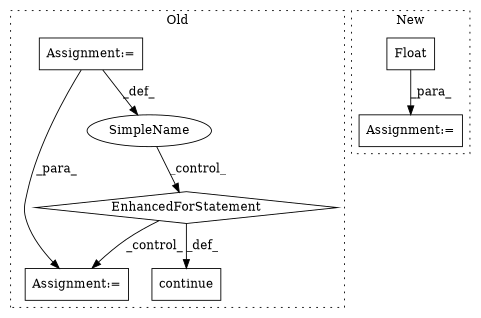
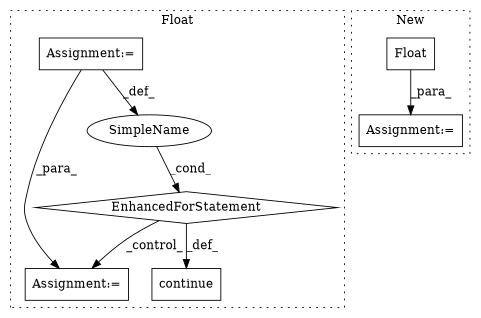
cluster "Old": label "Old" -> "Float"
edge "SimpleName" -> "EnhancedForStatement": label "_control_" -> "_cond_"
